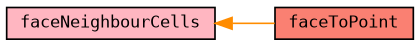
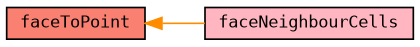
edge "faceToPoint" -> "faceNeighbourCells": reversed
